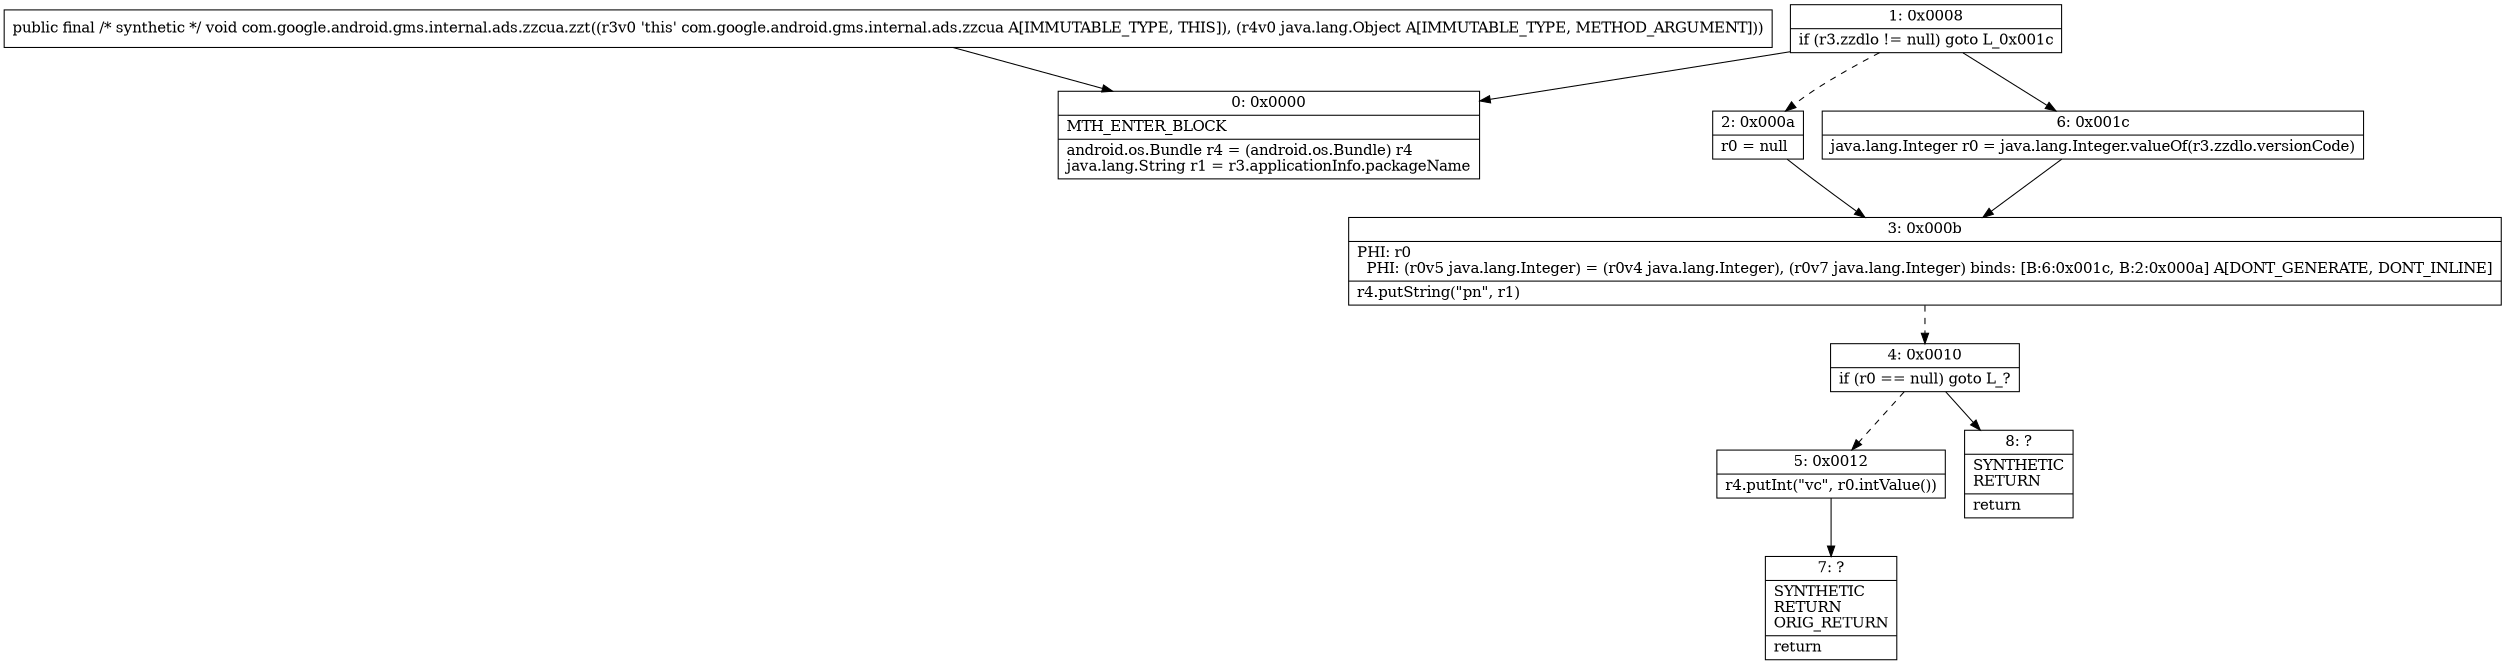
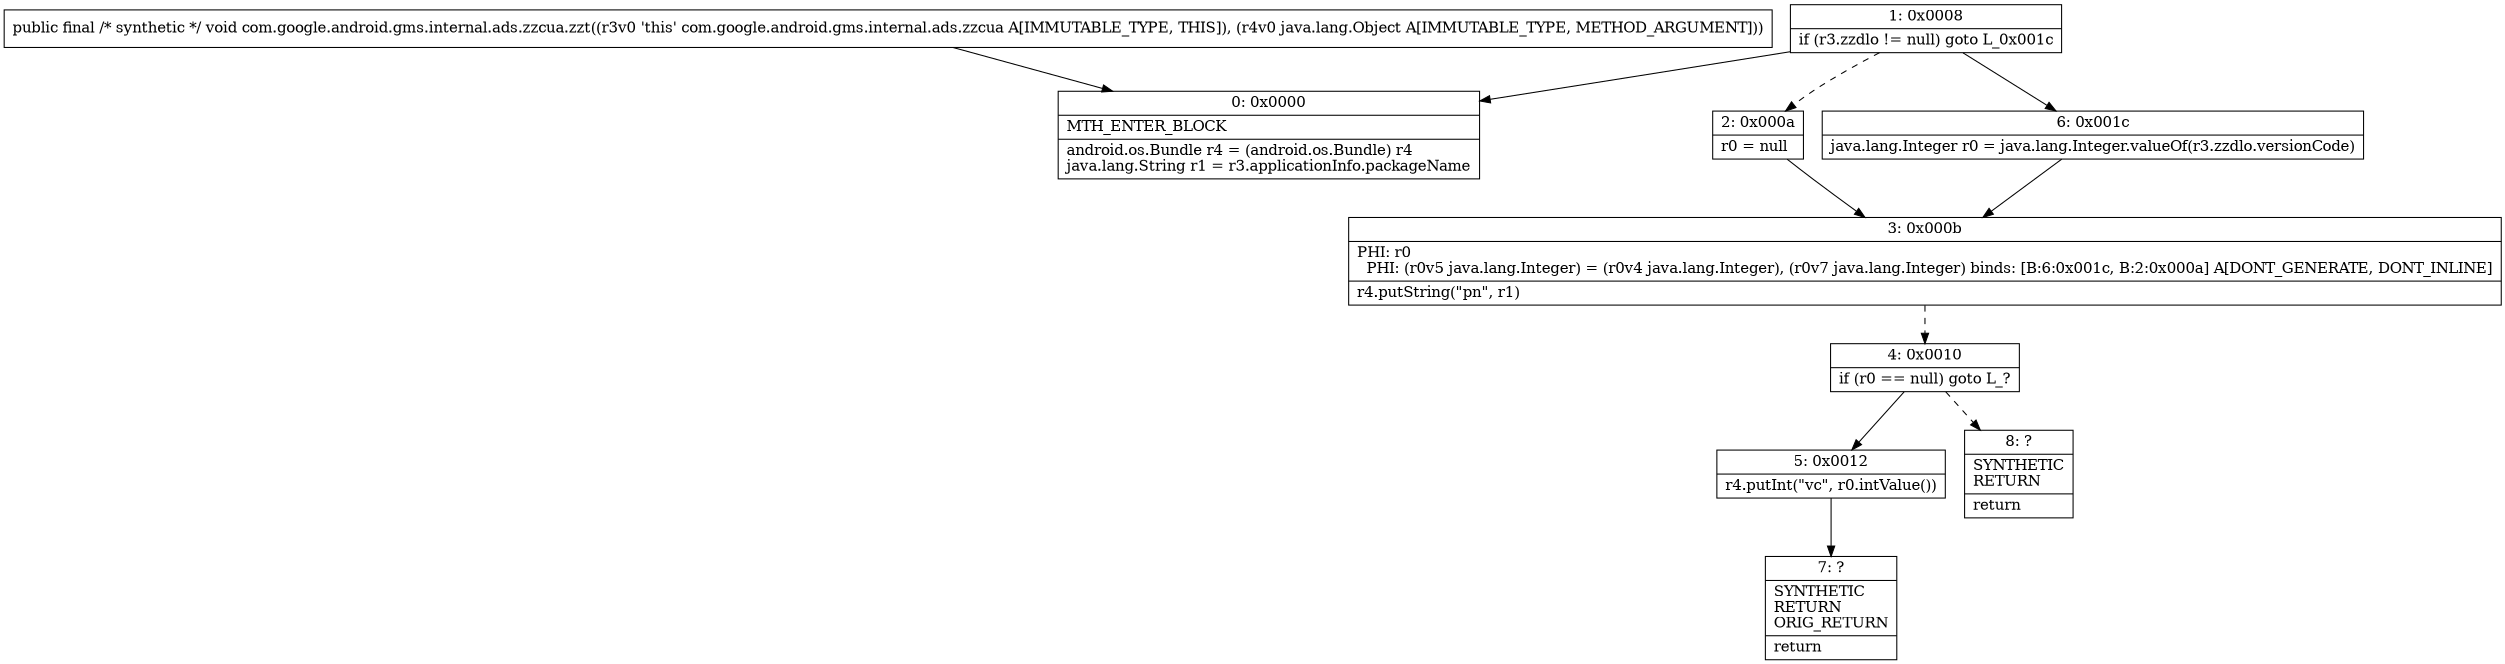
edge "4: 0x0010" -> "8: ?": style solid -> dashed
edge "4: 0x0010" -> "5: 0x0012": style dashed -> solid
